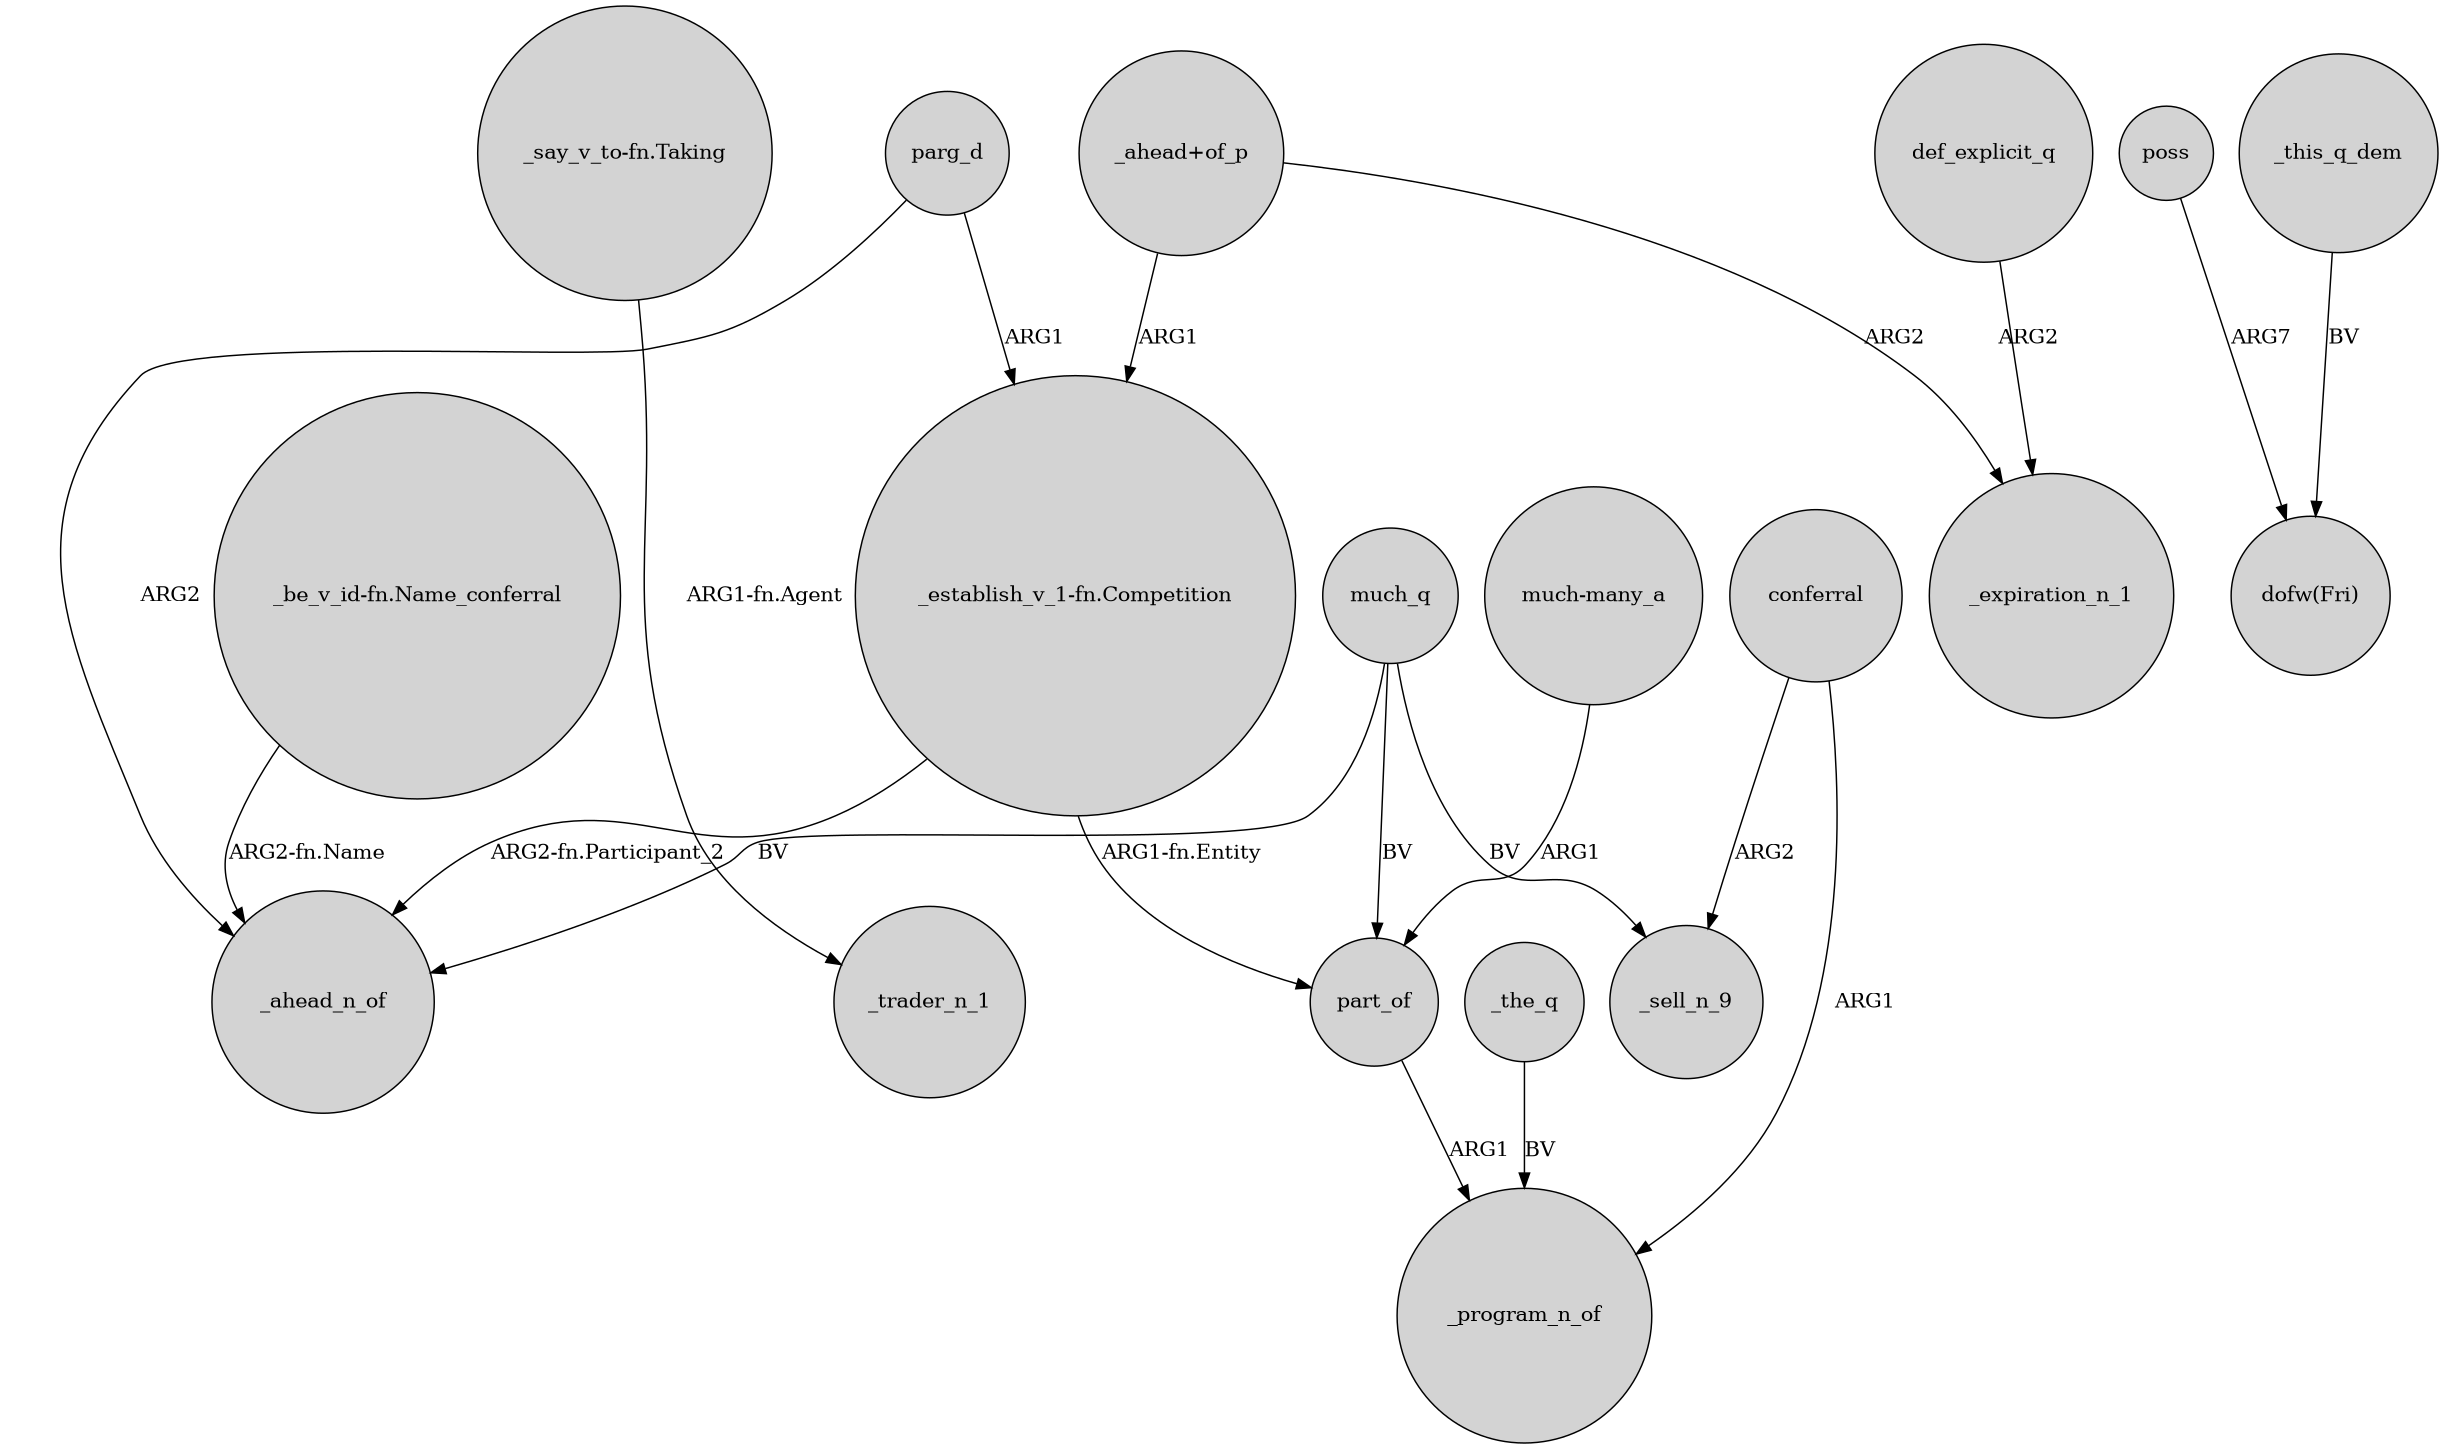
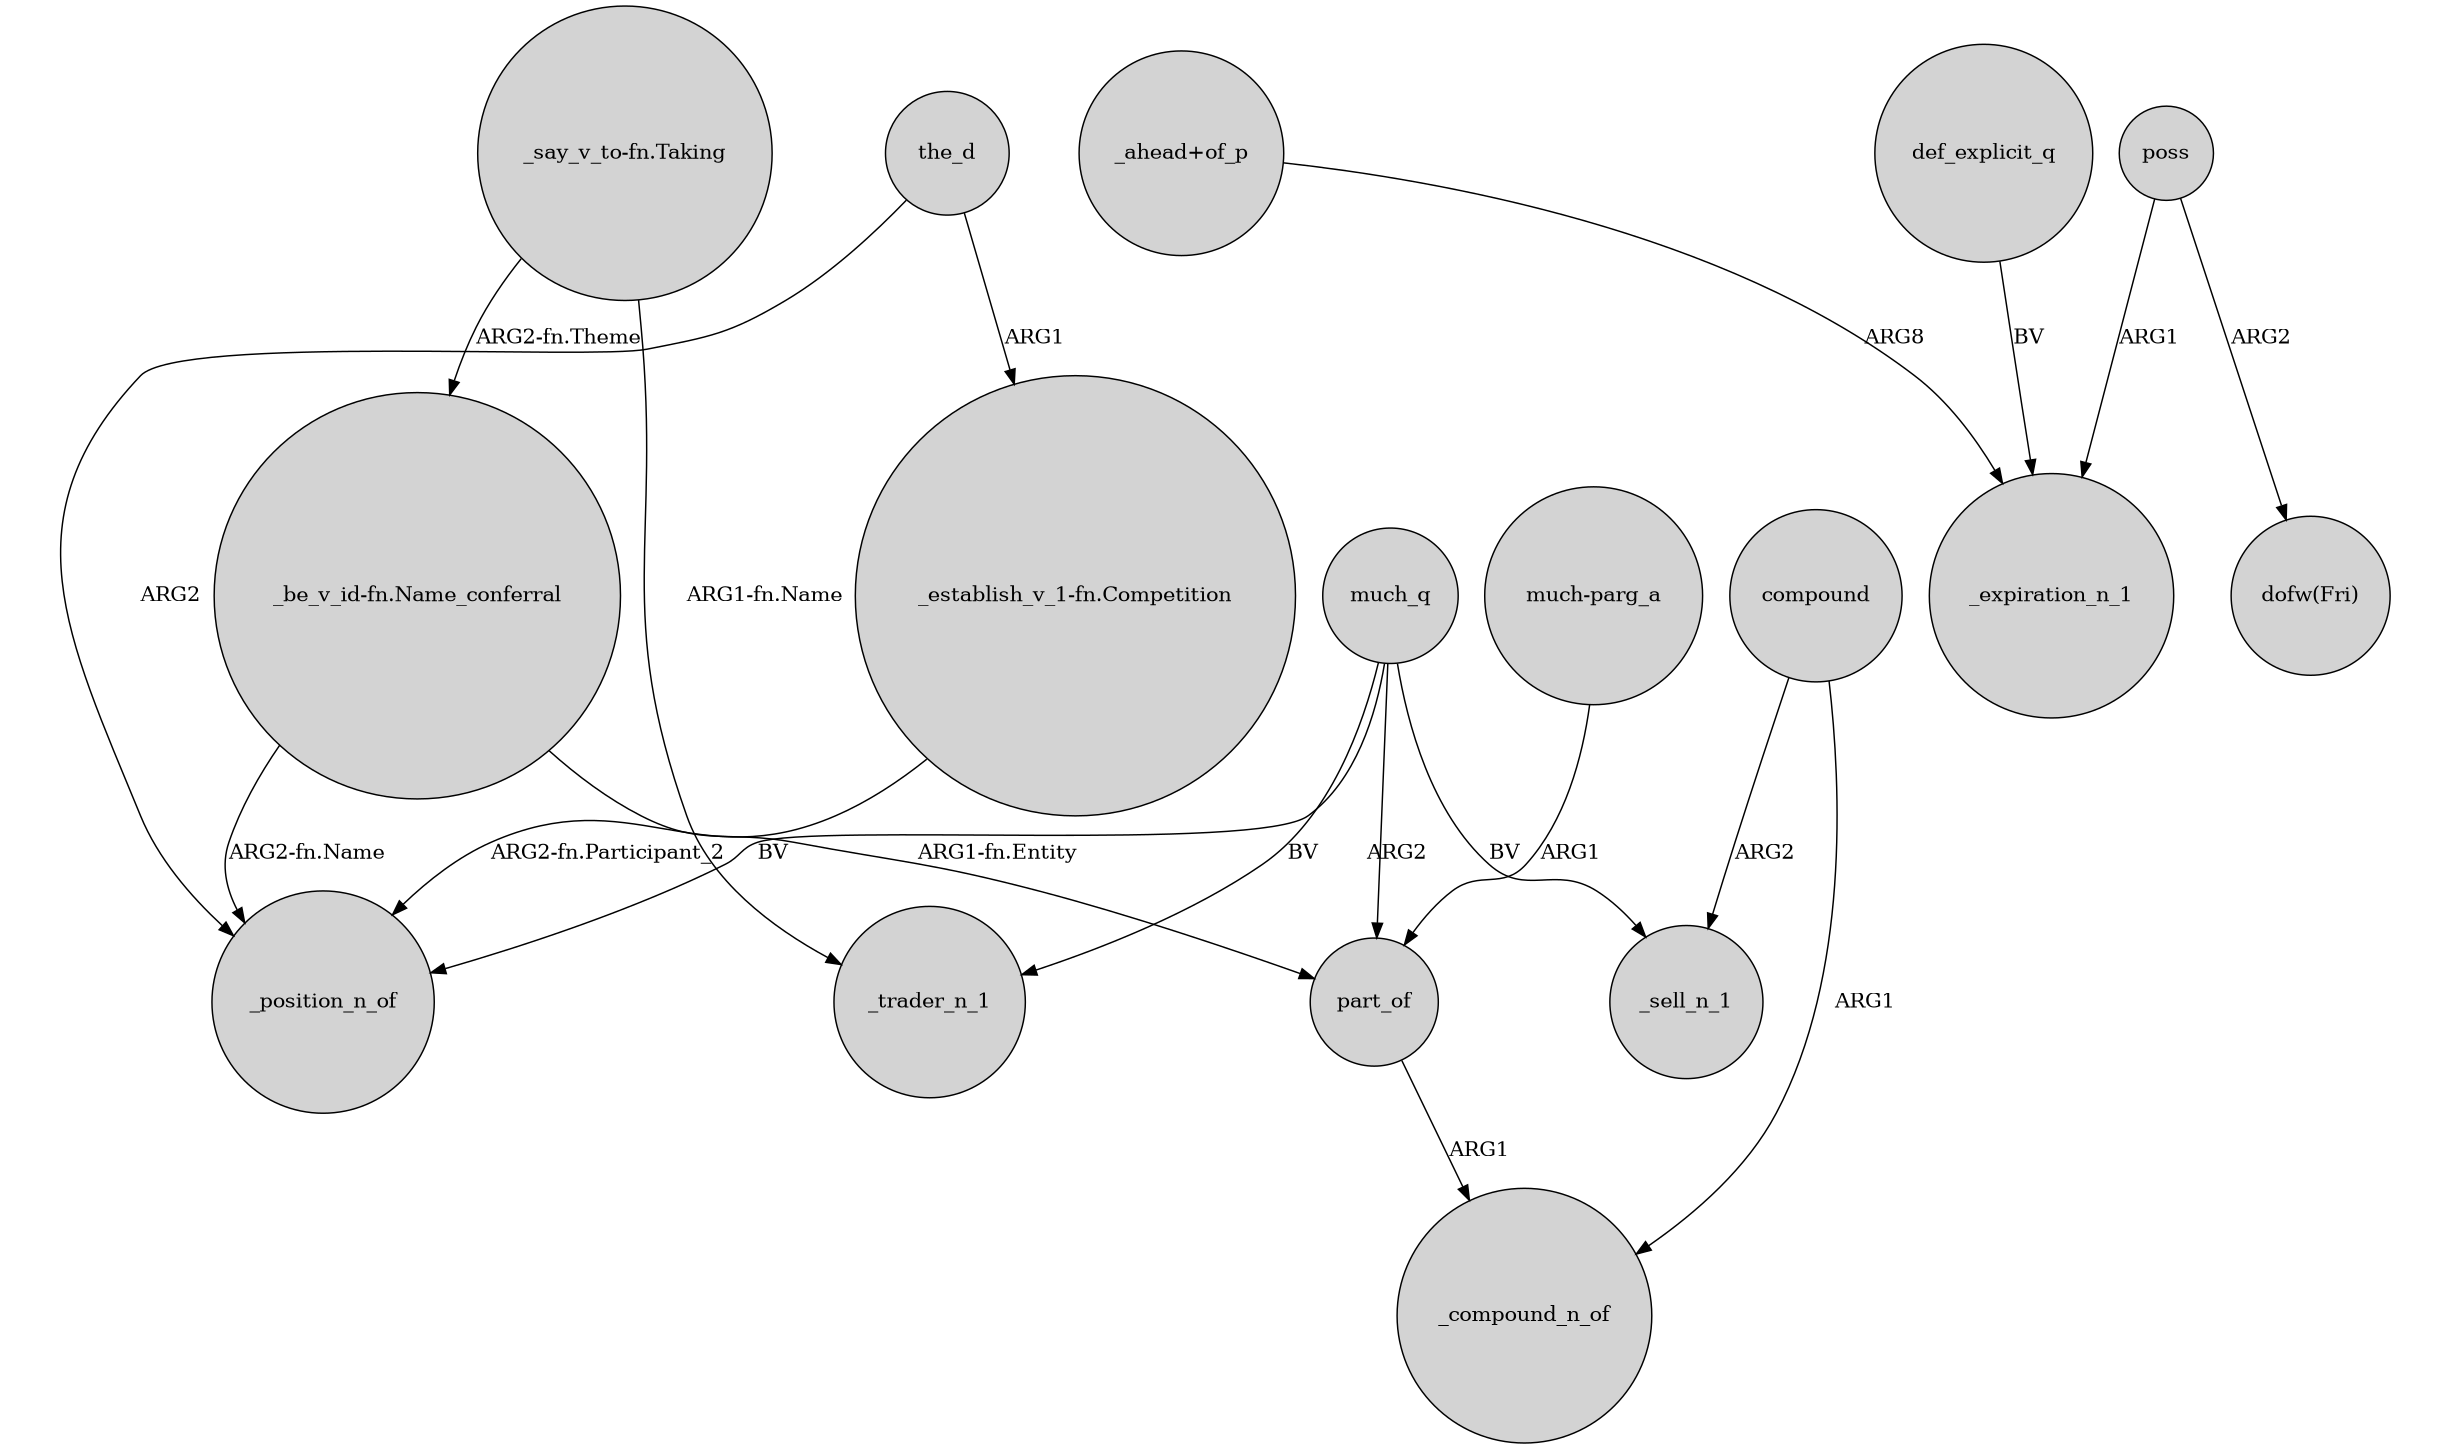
node "parg_d": label "parg_d" -> "the_d"
node "_this_q_dem": removed
edge "_ahead+of_p" -> "_establish_v_1-fn.Competition": removed, label "ARG1"
edge "_say_v_to-fn.Taking" -> "_be_v_id-fn.Name_conferral": added, label "ARG2-fn.Theme"
edge "poss" -> "_expiration_n_1": added, label "ARG1"
edge "_ahead+of_p" -> "_expiration_n_1": label "ARG2" -> "ARG8"
edge "def_explicit_q" -> "_expiration_n_1": label "ARG2" -> "BV"
edge "poss" -> "dofw(Fri)": label "ARG7" -> "ARG2"
edge "_say_v_to-fn.Taking" -> "_trader_n_1": label "ARG1-fn.Agent" -> "ARG1-fn.Name"
node "much-many_a": label "much-many_a" -> "much-parg_a"
node "conferral": label "conferral" -> "compound"
edge "much_q" -> "part_of": label "BV" -> "ARG2"
edge "much_q" -> "_trader_n_1": added, label "BV"
edge "_establish_v_1-fn.Competition" -> "part_of": now "_be_v_id-fn.Name_conferral" -> "part_of"
node "_ahead_n_of": label "_ahead_n_of" -> "_position_n_of"
node "_the_q": removed
node "_sell_n_9": label "_sell_n_9" -> "_sell_n_1"
node "_program_n_of": label "_program_n_of" -> "_compound_n_of"
